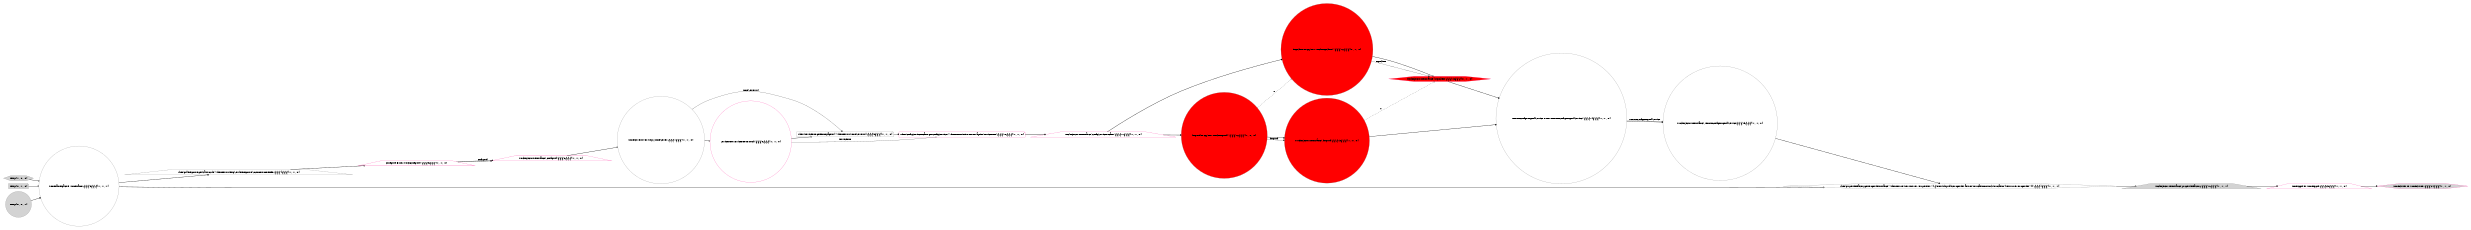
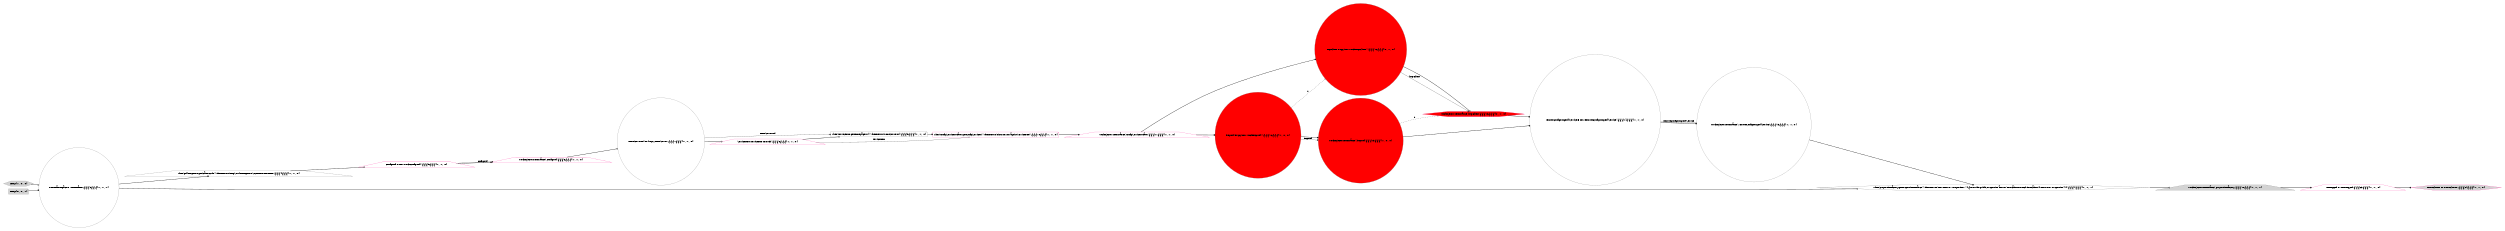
node "ServiceDTO serviceDTO = mock()@@@8@@@['1', '1', '0']": shape circle -> trapezium
node "setUp['0', '1', '0']": removed
node "setUp['0', '0', '1']": shape circle -> note
